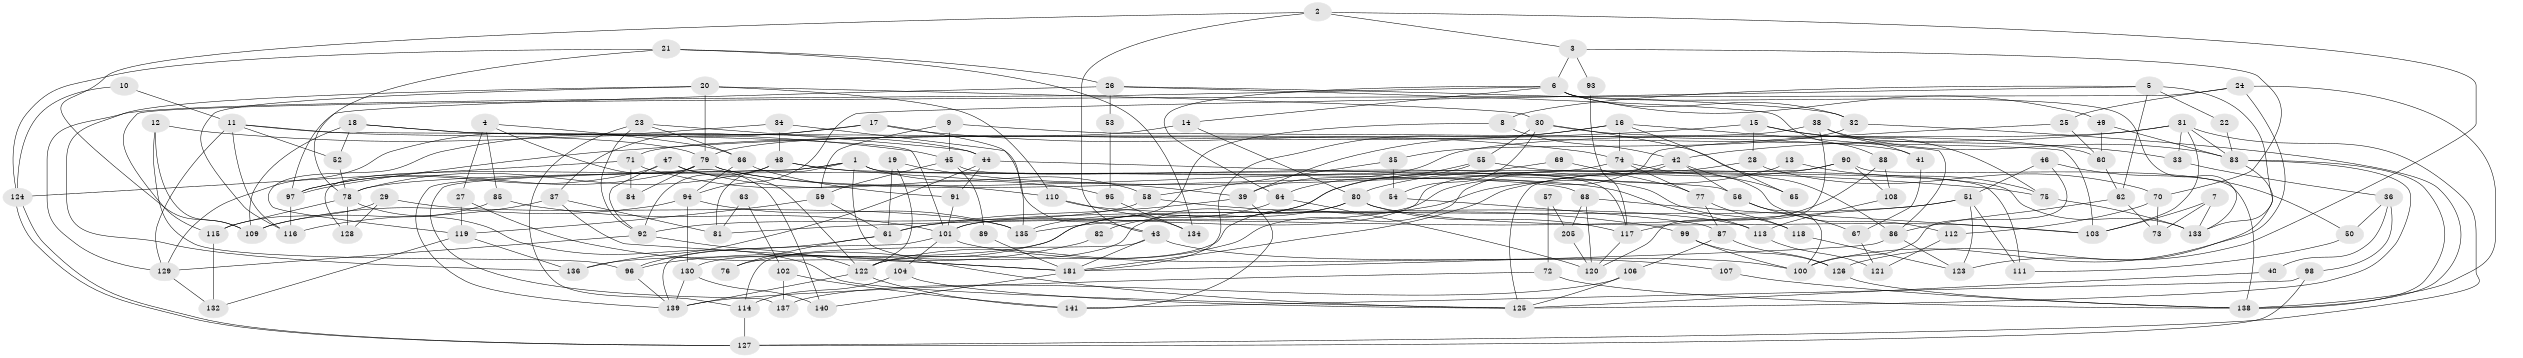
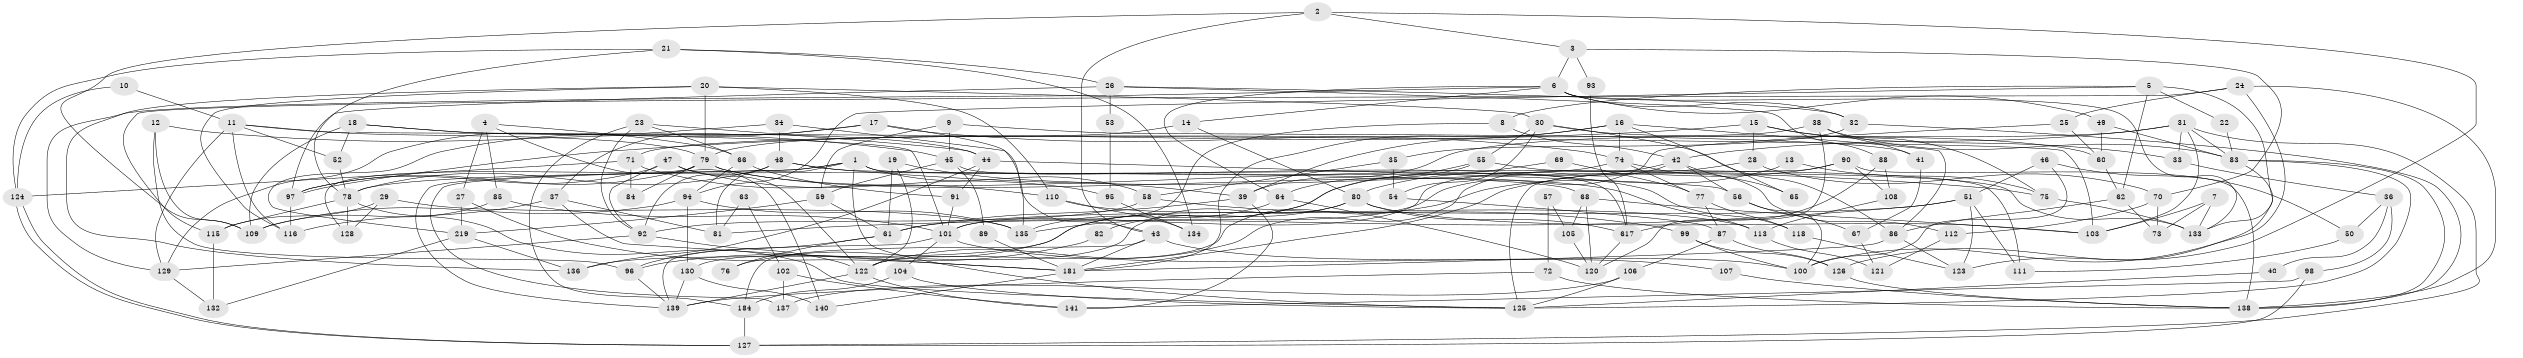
node "119": label "119" -> "219"
node "205": label "205" -> "105"
node "117": label "117" -> "617"
node "114": label "114" -> "184"
